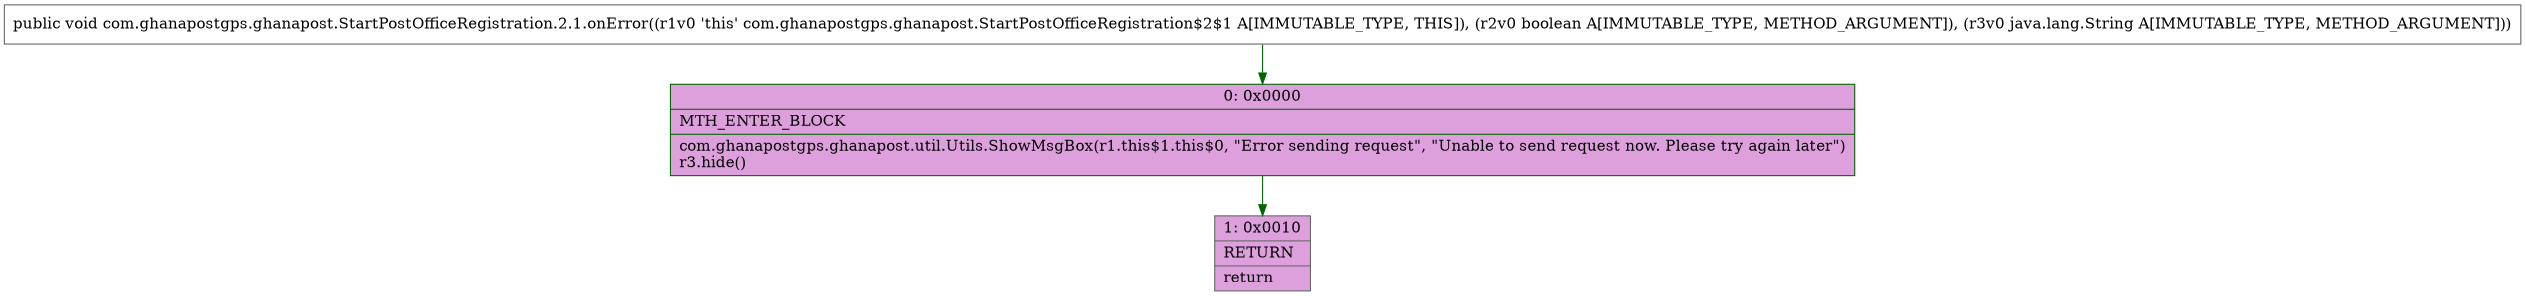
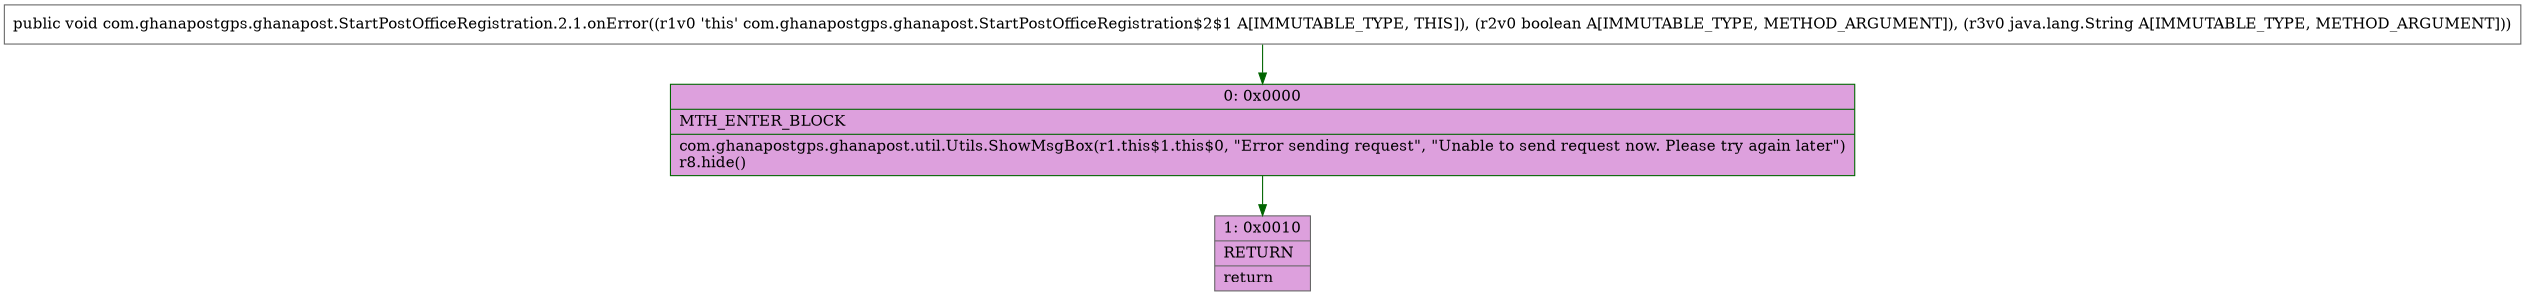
node "0: 0x0000": text "r3.hide()" -> "r8.hide()"
